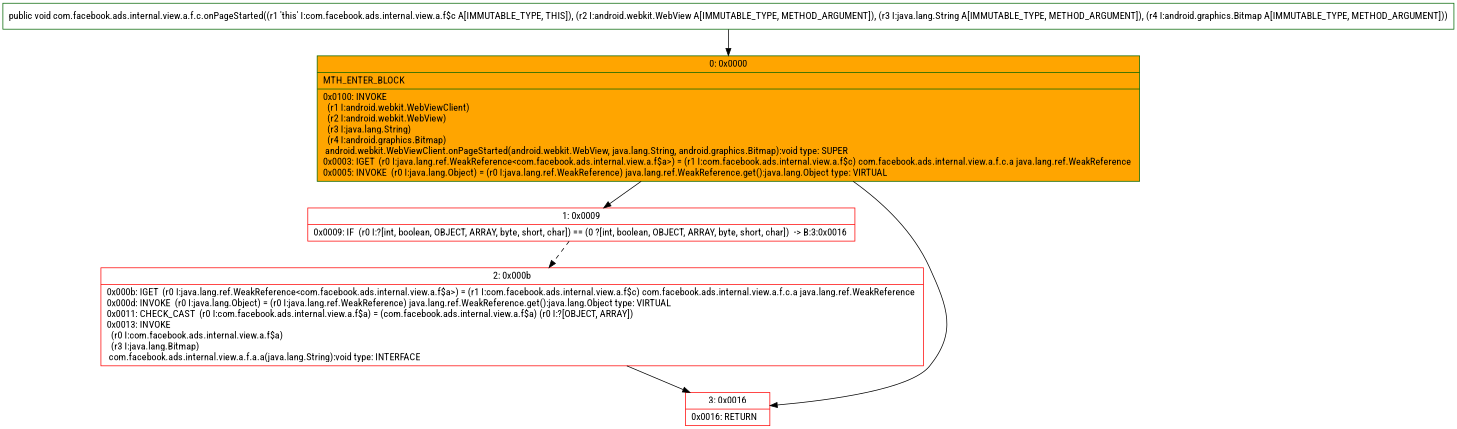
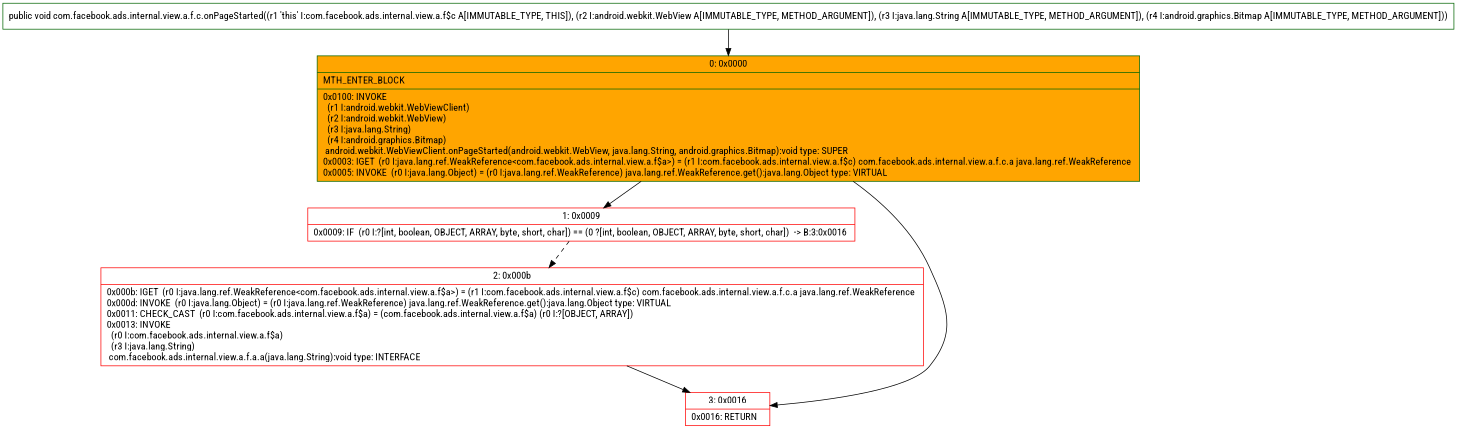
node "2: 0x000b": text "(r3 I:java.lang.Bitmap)" -> "(r3 I:java.lang.String)"
